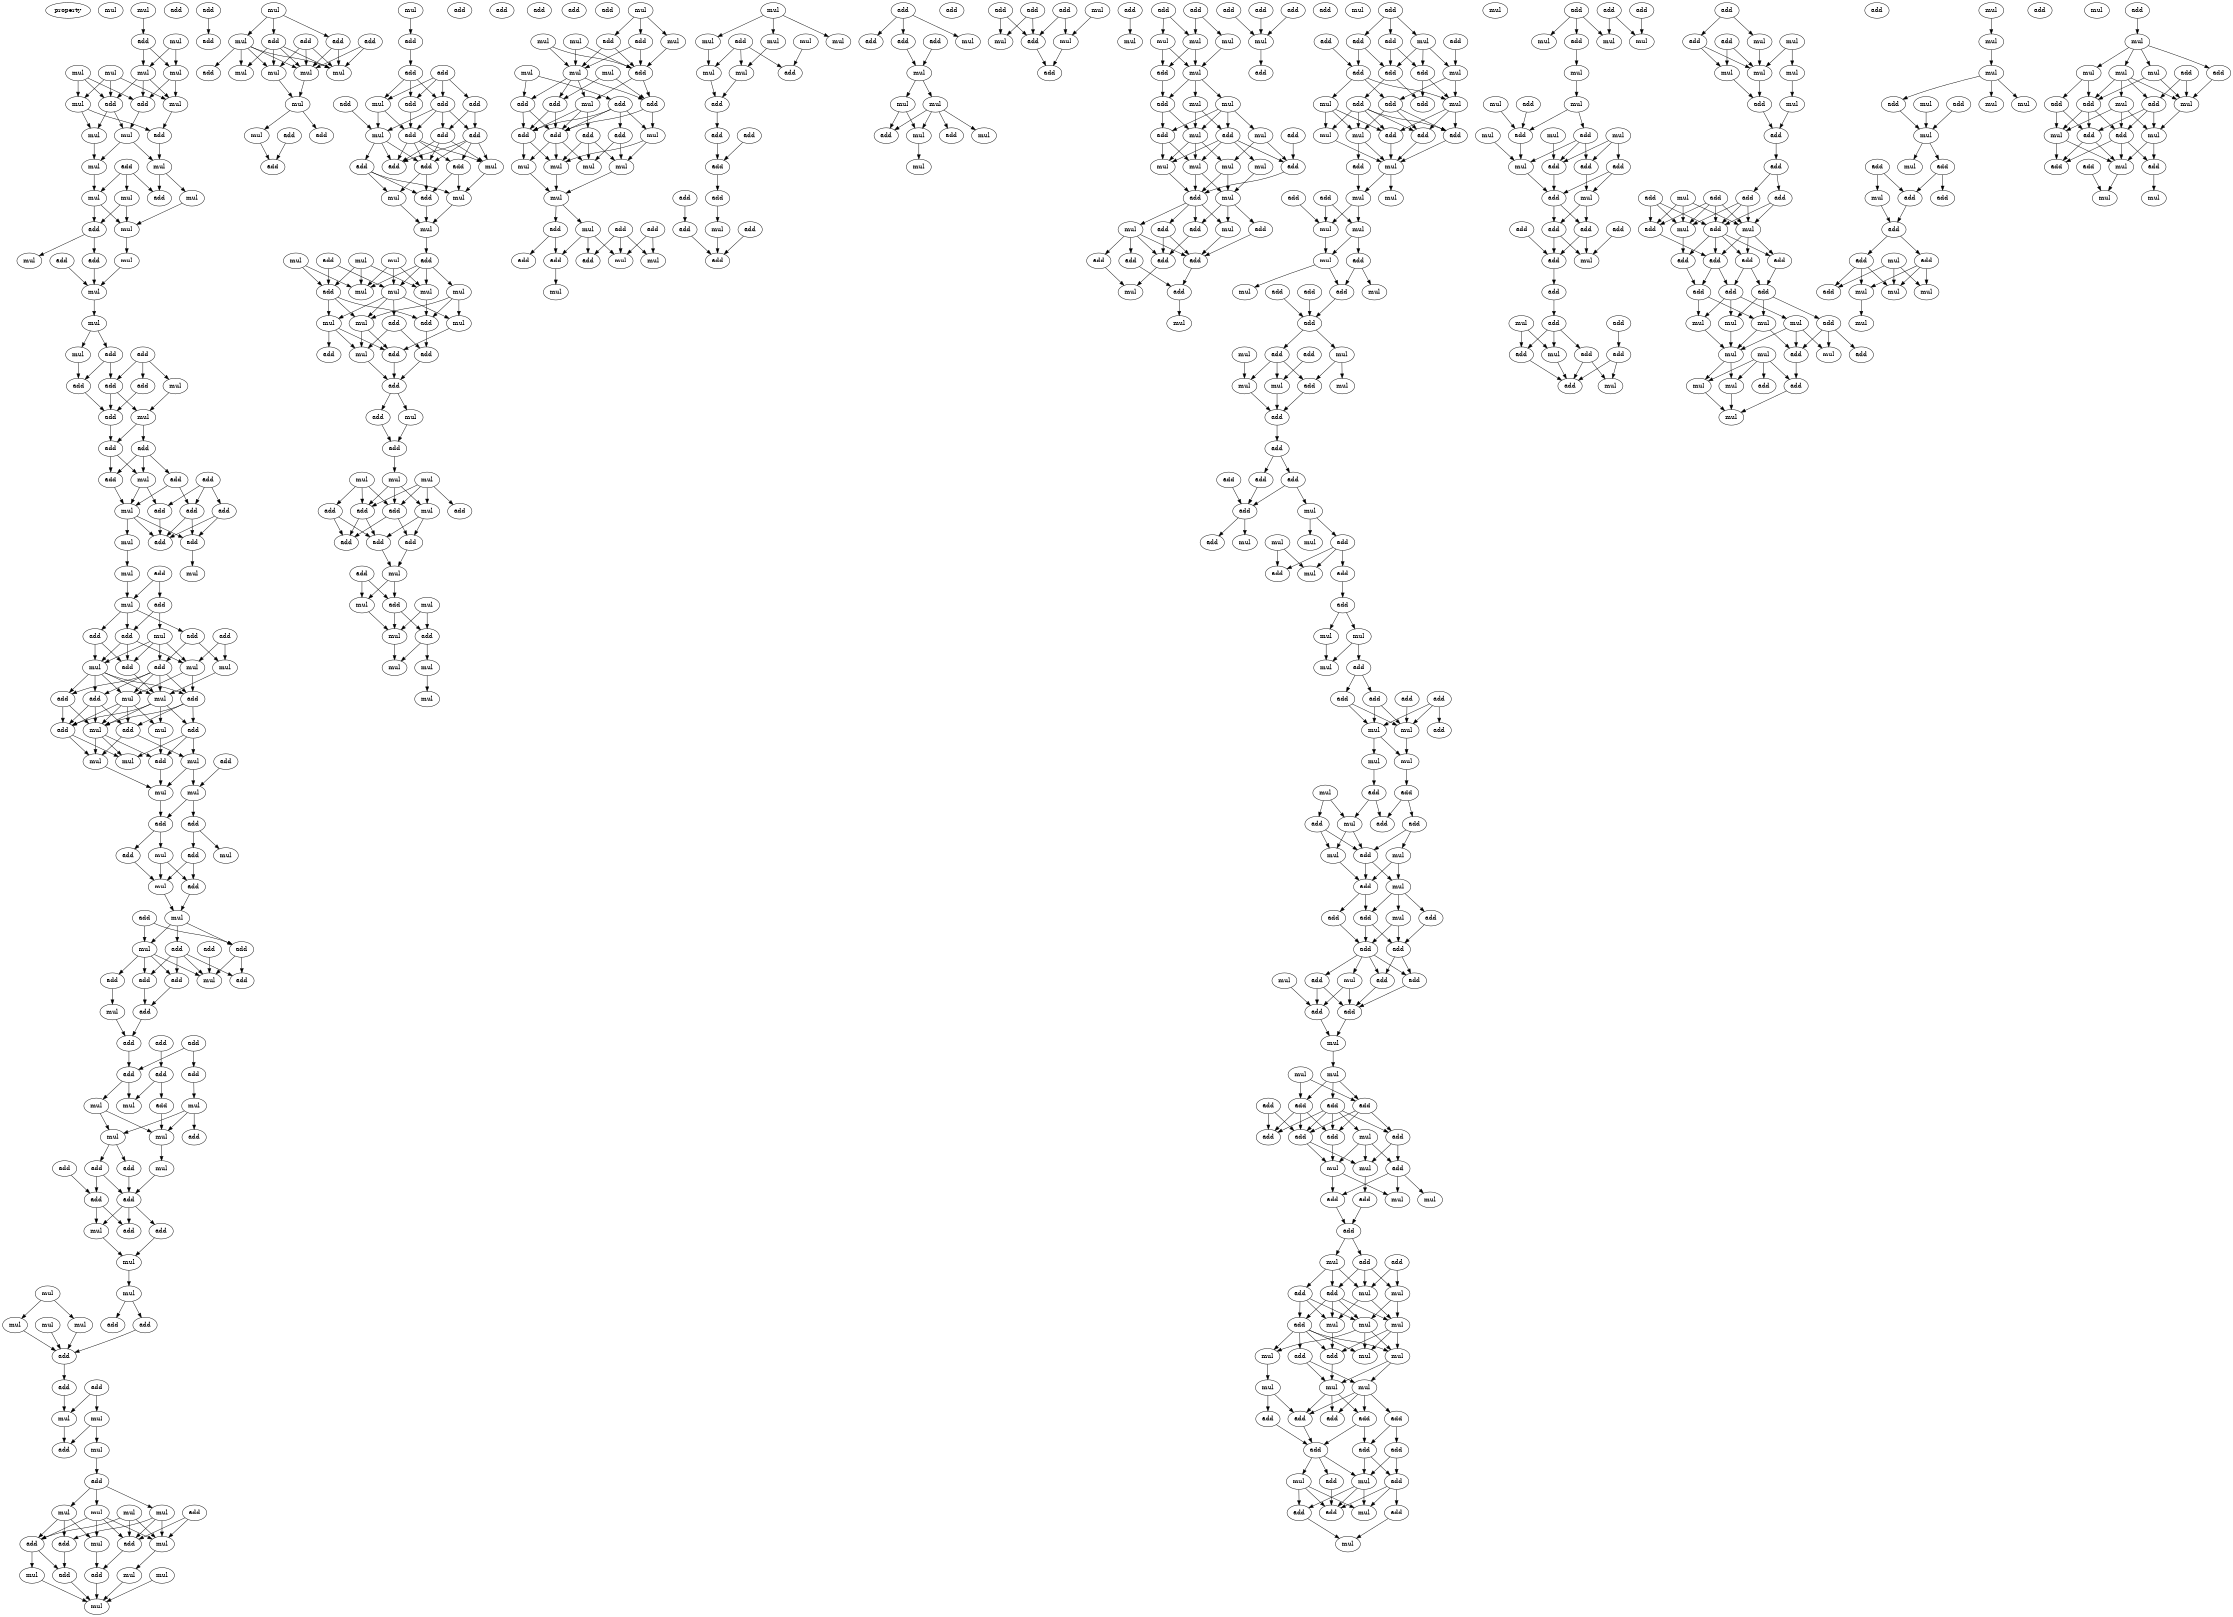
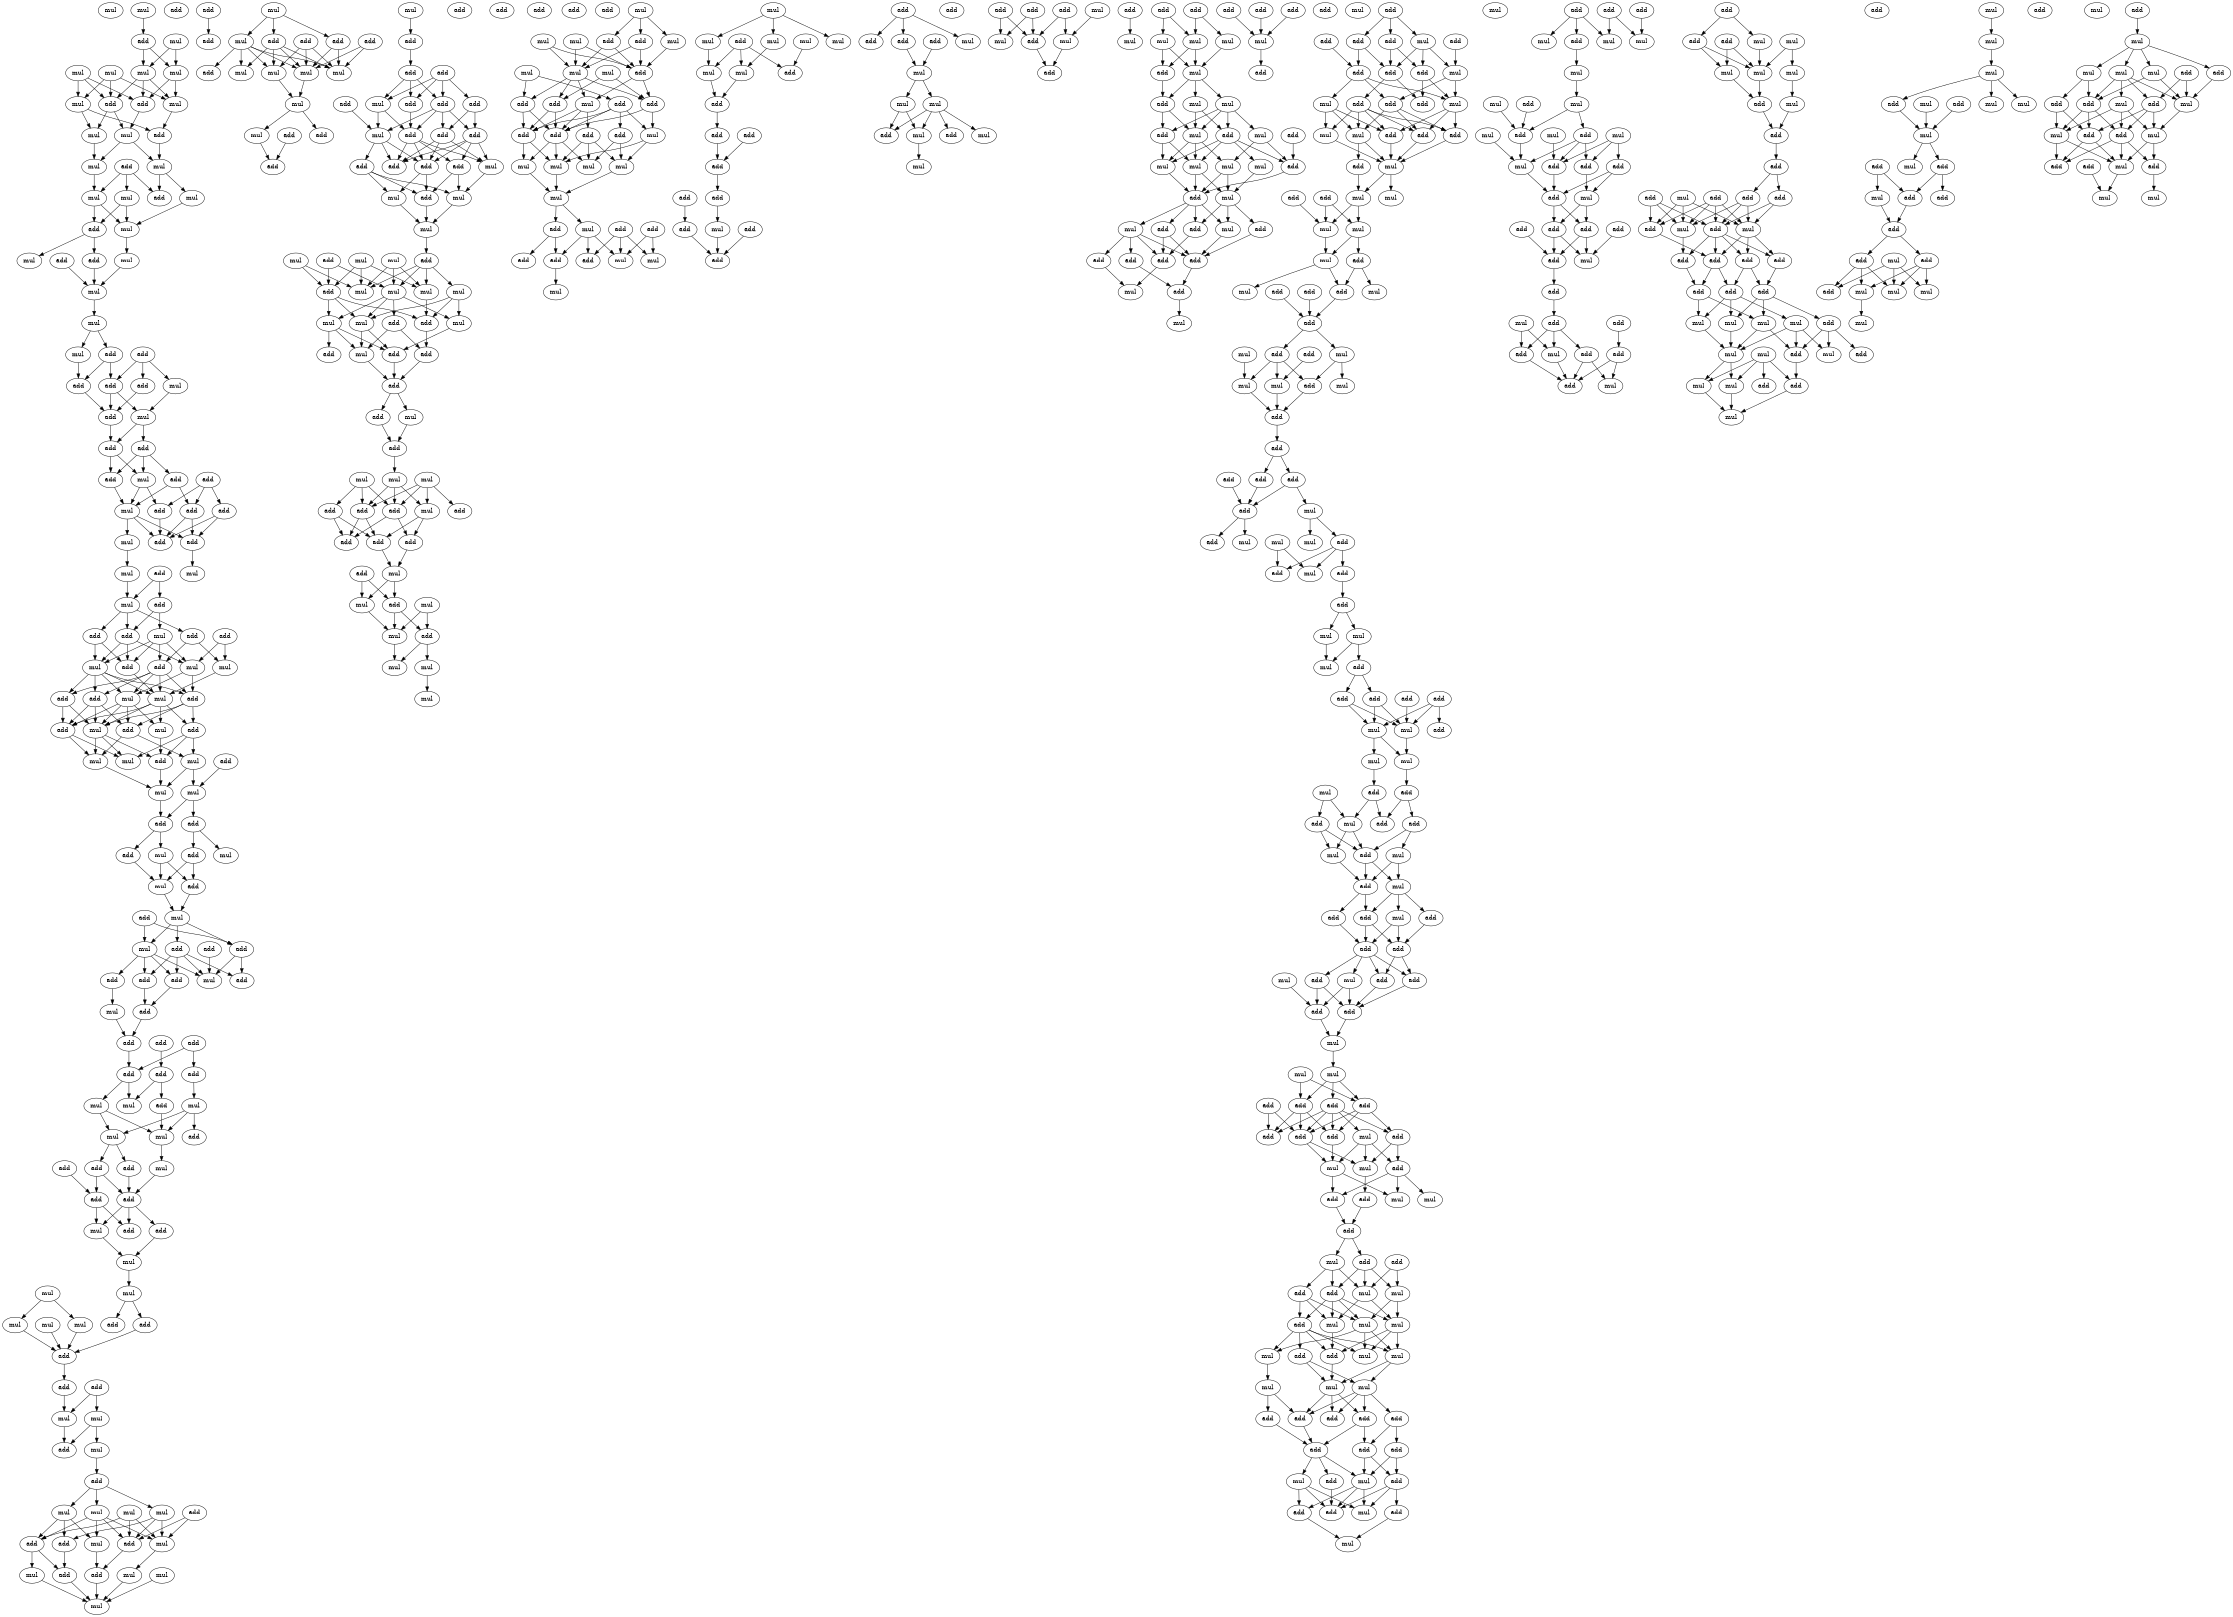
node "property": removed
